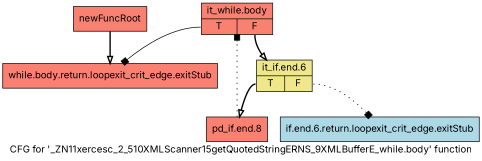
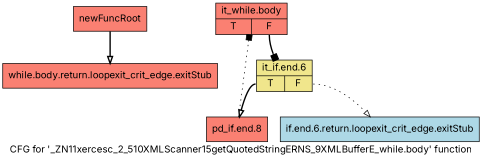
edge "it_while.body" -> "while.body.return.loopexit_crit_edge.exitStub": removed
edge "it_while.body" -> "it_if.end.6": arrowhead onormal -> box
edge "it_if.end.6" -> "if.end.6.return.loopexit_crit_edge.exitStub": arrowhead box -> onormal
